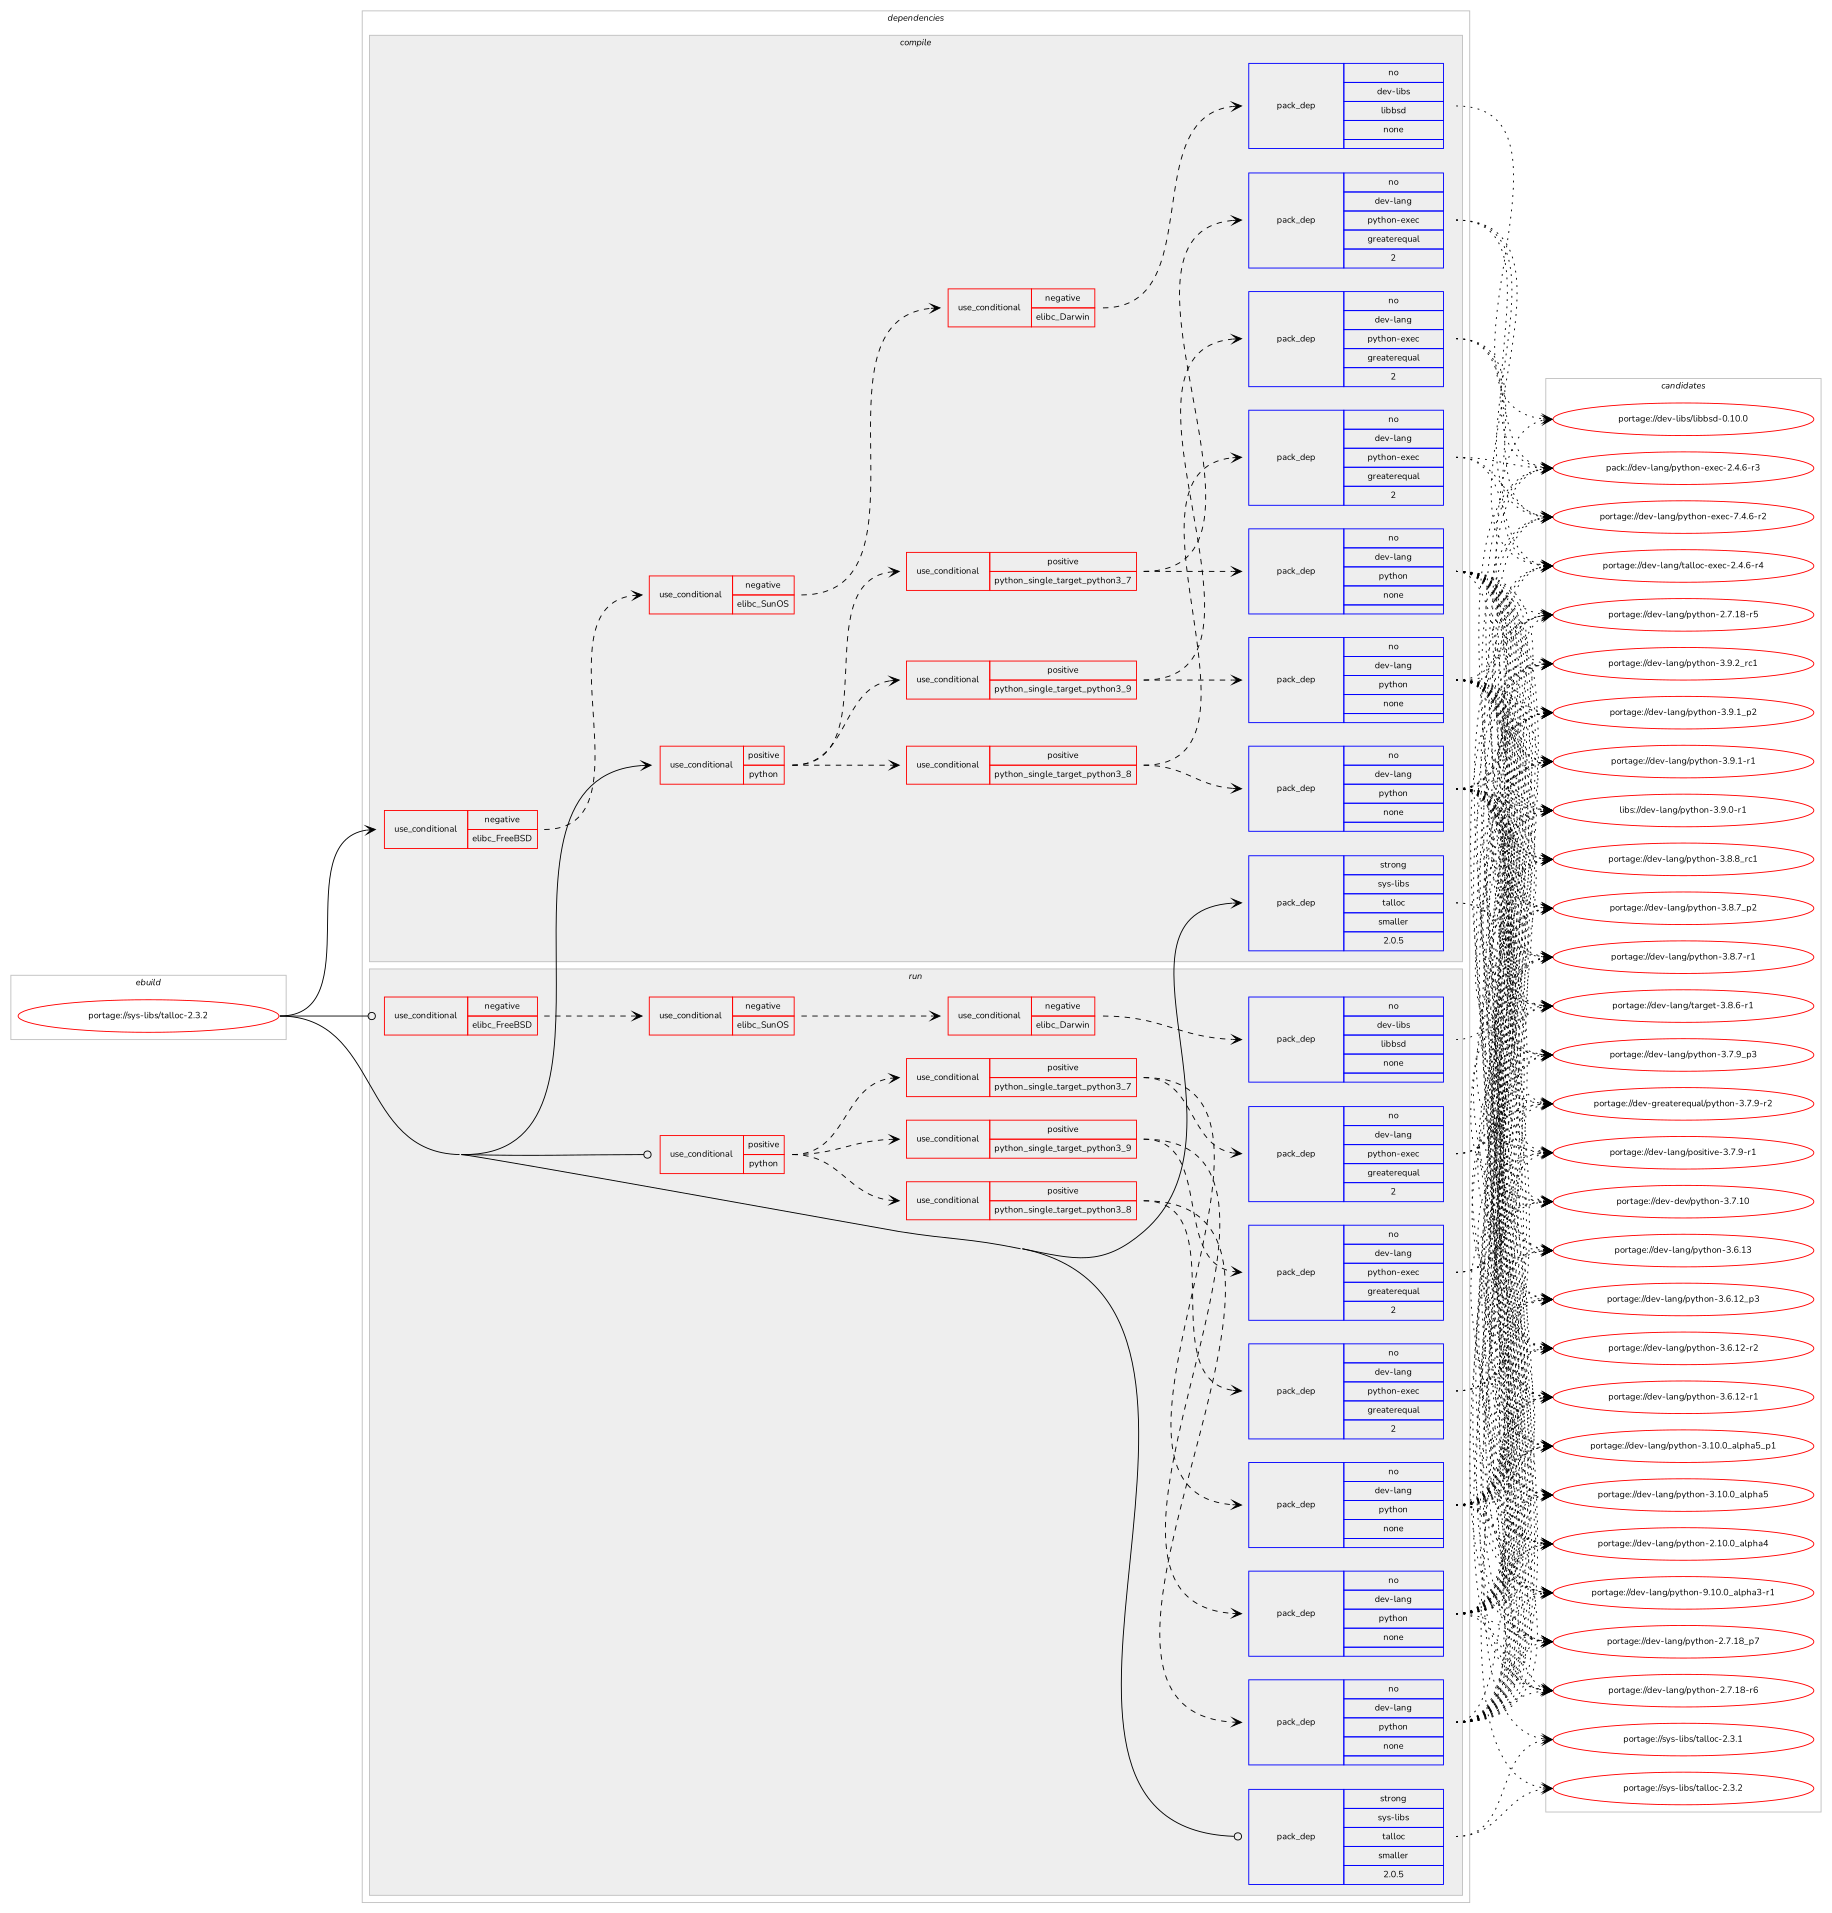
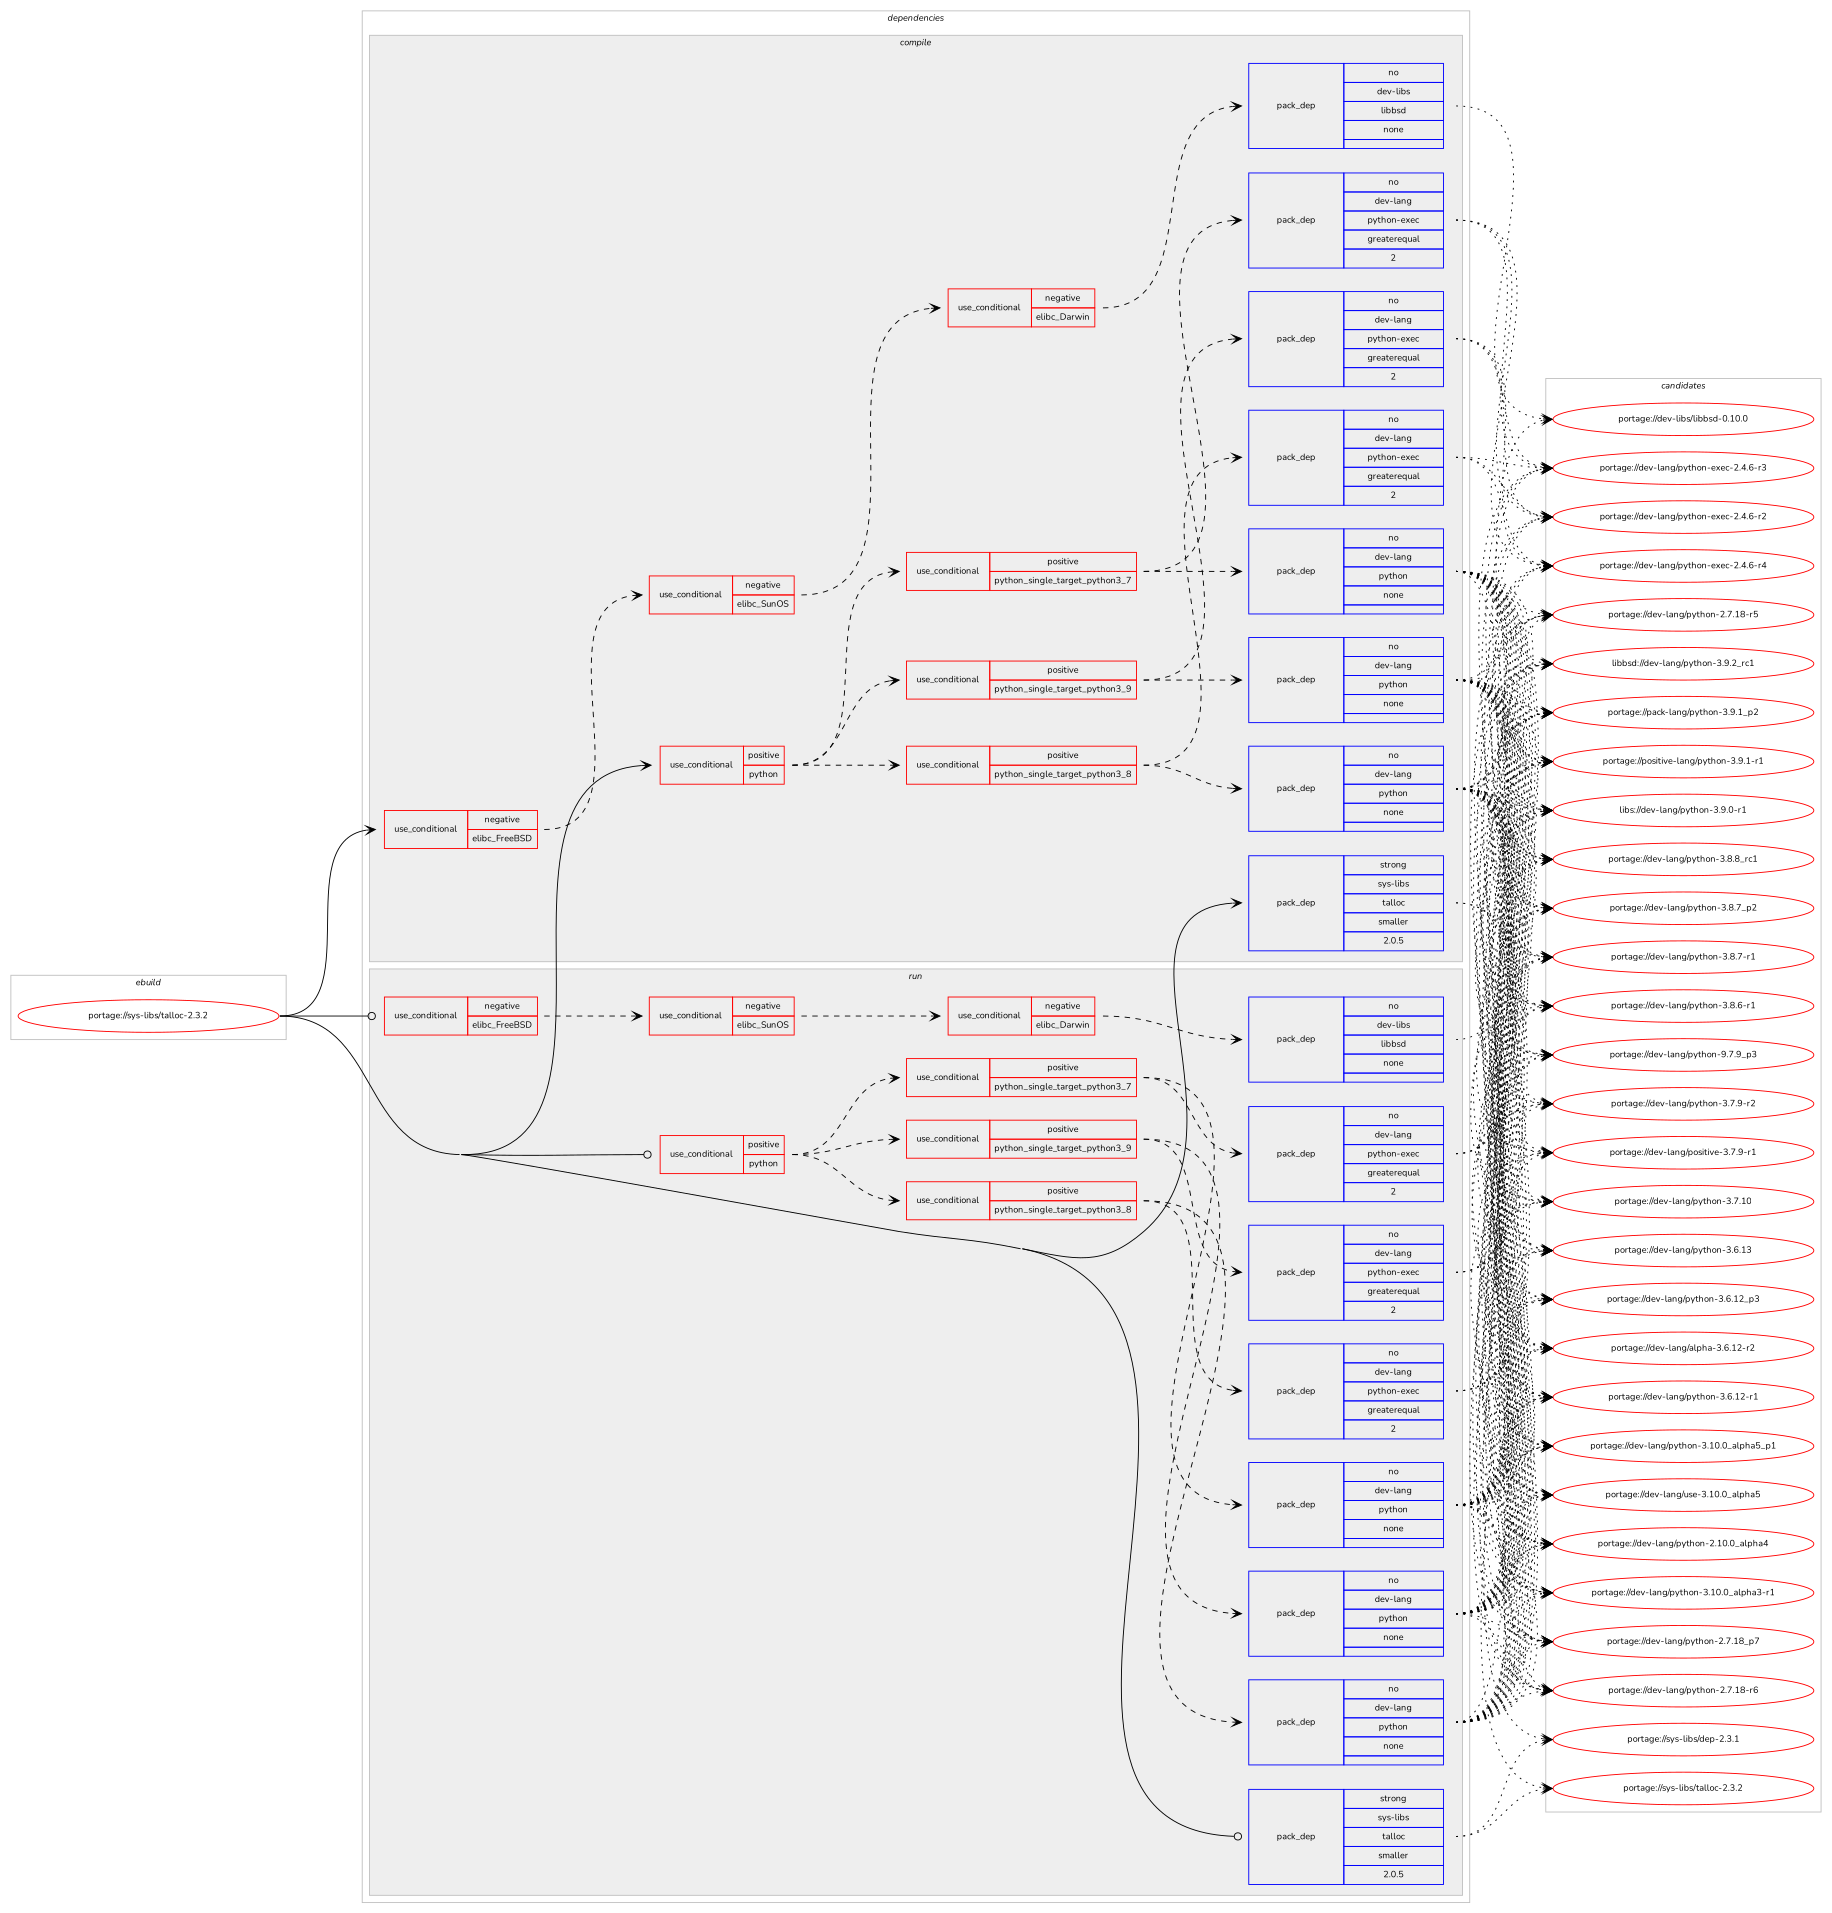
node "pack://dev-lang/python-exec-2.4.6-r3": label "pack://dev-lang/python-exec-2.4.6-r3" -> "portage://dev-lang/python-exec-2.4.6-r3"
node "portage://dev-lang/python-exec-7.4.6-r2": label "portage://dev-lang/python-exec-7.4.6-r2" -> "portage://dev-lang/python-exec-2.4.6-r2"
node "portage://dev-lang/talloc-exec-2.4.6-r4": label "portage://dev-lang/talloc-exec-2.4.6-r4" -> "portage://dev-lang/python-exec-2.4.6-r4"
node "portage://dev-lang/python-3.9.2_rc1": label "portage://dev-lang/python-3.9.2_rc1" -> "libbsd://dev-lang/python-3.9.2_rc1"
node "portage://dev-lang/python-3.9.1_p2": label "portage://dev-lang/python-3.9.1_p2" -> "portage://pack-lang/python-3.9.1_p2"
node "portage://dev-lang/python-3.9.1-r1": label "portage://dev-lang/python-3.9.1-r1" -> "portage://positive-lang/python-3.9.1-r1"
node "portage://dev-lang/target-3.8.6-r1": label "portage://dev-lang/target-3.8.6-r1" -> "portage://dev-lang/python-3.8.6-r1"
node "portage://dev-lang/python-3.7.9_p3": label "portage://dev-lang/python-3.7.9_p3" -> "portage://dev-lang/python-9.7.9_p3"
node "portage://dev-greaterequal/python-3.7.9-r2": label "portage://dev-greaterequal/python-3.7.9-r2" -> "portage://dev-lang/python-3.7.9-r2"
node "portage://dev-dev/python-3.7.10": label "portage://dev-dev/python-3.7.10" -> "portage://dev-lang/python-3.7.10"
node "portage://dev-lang/python-3.6.12-r2": label "portage://dev-lang/python-3.6.12-r2" -> "portage://dev-lang/alpha-3.6.12-r2"
node "portage://dev-lang/python-3.10.0_alpha5": label "portage://dev-lang/python-3.10.0_alpha5" -> "portage://dev-lang/use-3.10.0_alpha5"
node "portage://dev-lang/python-9.10.0_alpha3-r1": label "portage://dev-lang/python-9.10.0_alpha3-r1" -> "portage://dev-lang/python-3.10.0_alpha3-r1"
node "portage://sys-libs/talloc-2.3.1": label "portage://sys-libs/talloc-2.3.1" -> "portage://sys-libs/dep-2.3.1"
